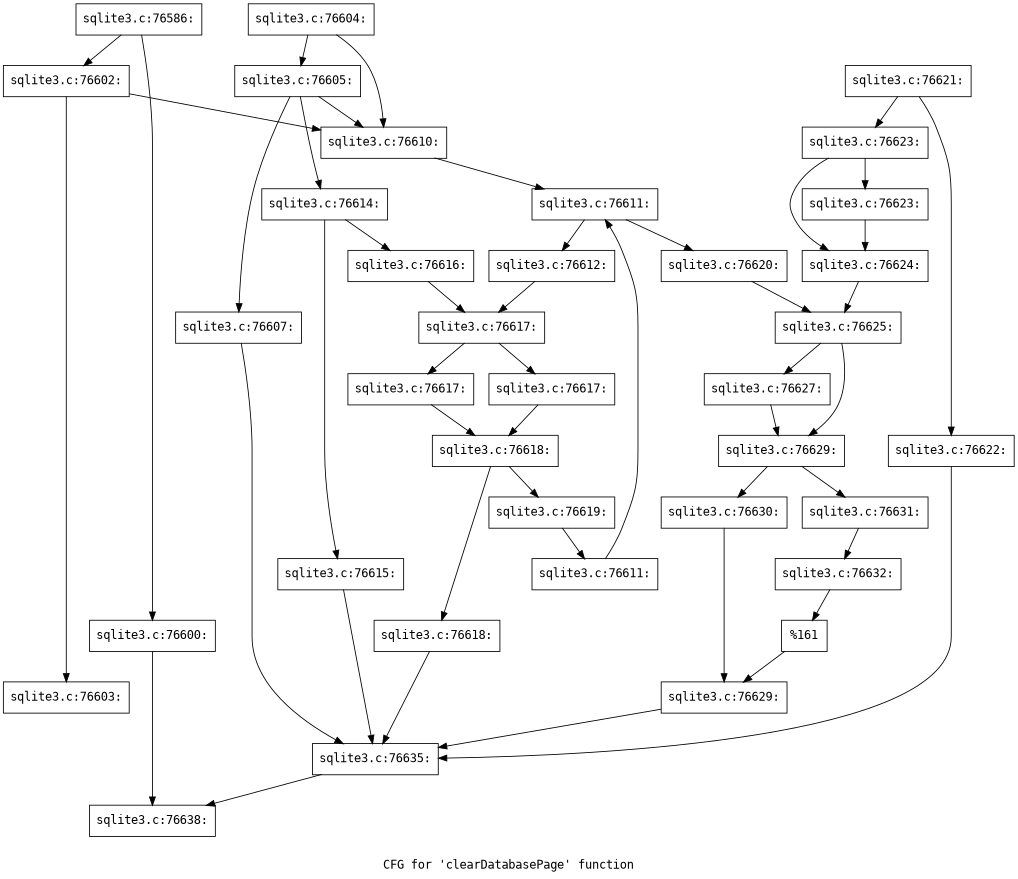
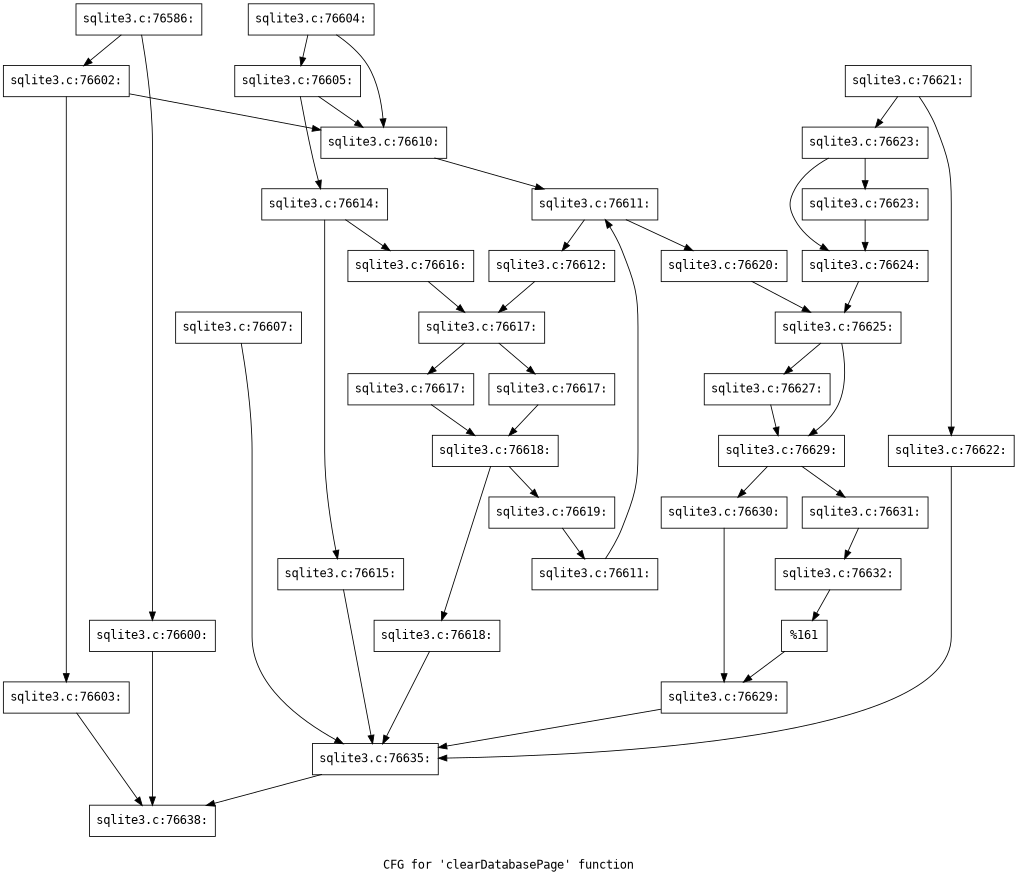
edge "sqlite3.c:76605:" -> "sqlite3.c:76607:": removed
edge "sqlite3.c:76603:" -> "sqlite3.c:76638:": added
